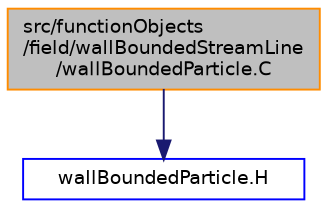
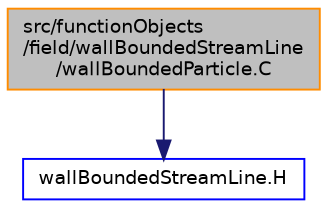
node "wallBoundedParticle.H": label "wallBoundedParticle.H" -> "wallBoundedStreamLine.H"
